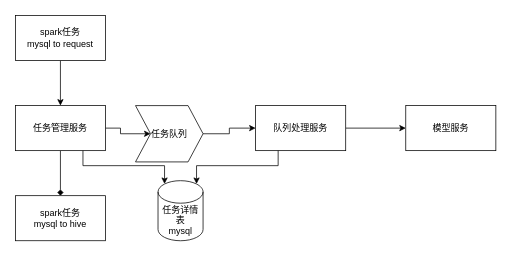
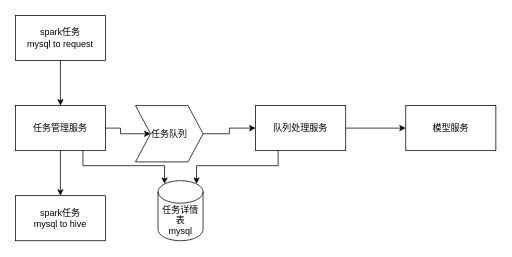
edge "任务管理服务" -> "spark任务 mysql to hive": arrowhead diamond -> classic
